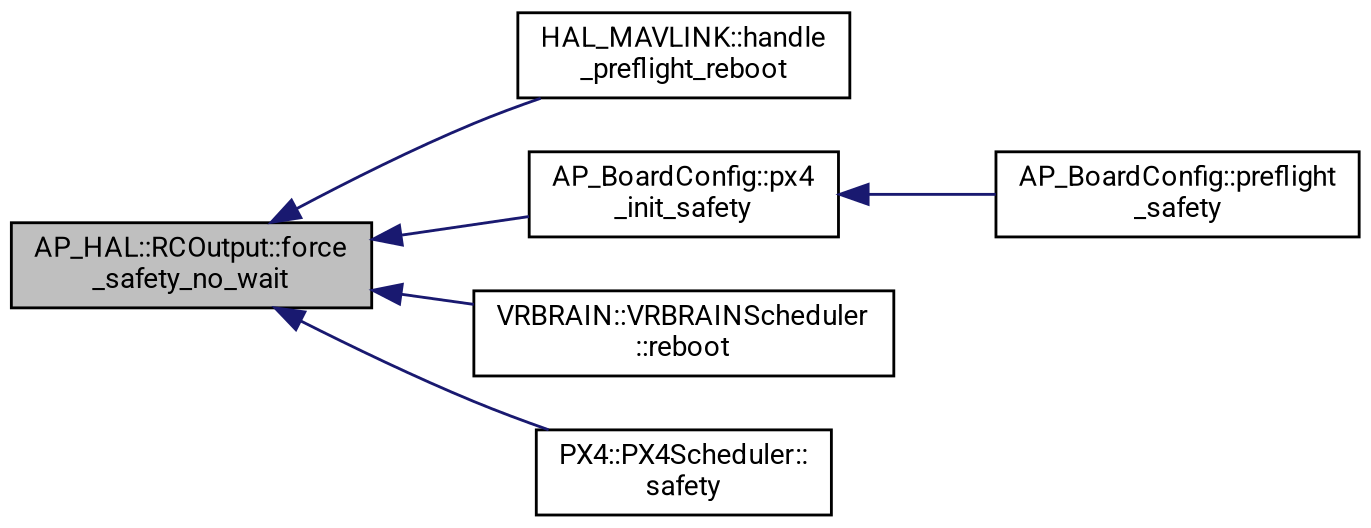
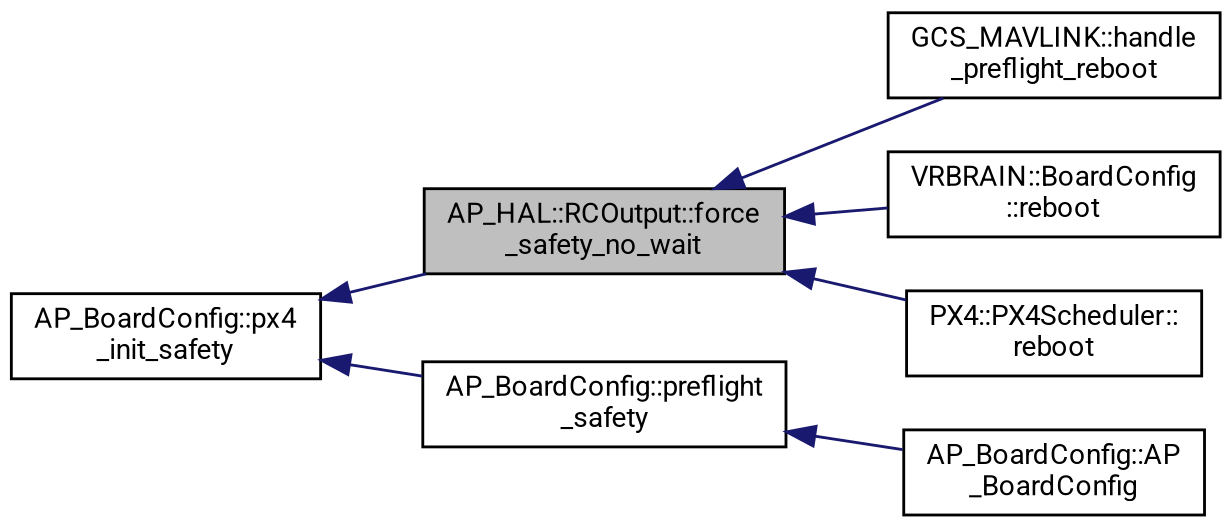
node "HAL_MAVLINK::handle _preflight_reboot": label "HAL_MAVLINK::handle _preflight_reboot" -> "GCS_MAVLINK::handle _preflight_reboot"
edge "AP_BoardConfig::px4 _init_safety" -> "AP_HAL::RCOutput::force _safety_no_wait": reversed
node "VRBRAIN::VRBRAINScheduler ::reboot": label "VRBRAIN::VRBRAINScheduler ::reboot" -> "VRBRAIN::BoardConfig ::reboot"
node "PX4::PX4Scheduler:: safety": label "PX4::PX4Scheduler:: safety" -> "PX4::PX4Scheduler:: reboot"
node "AP_BoardConfig::AP _BoardConfig": added
